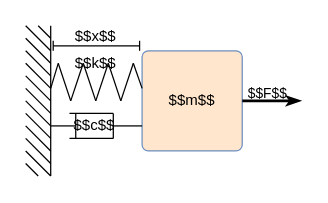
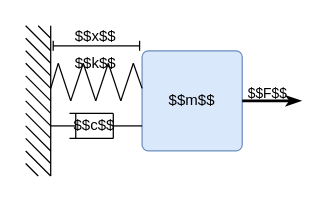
node "$$m$$": fillcolor #ffe6cc -> #dae8fc
